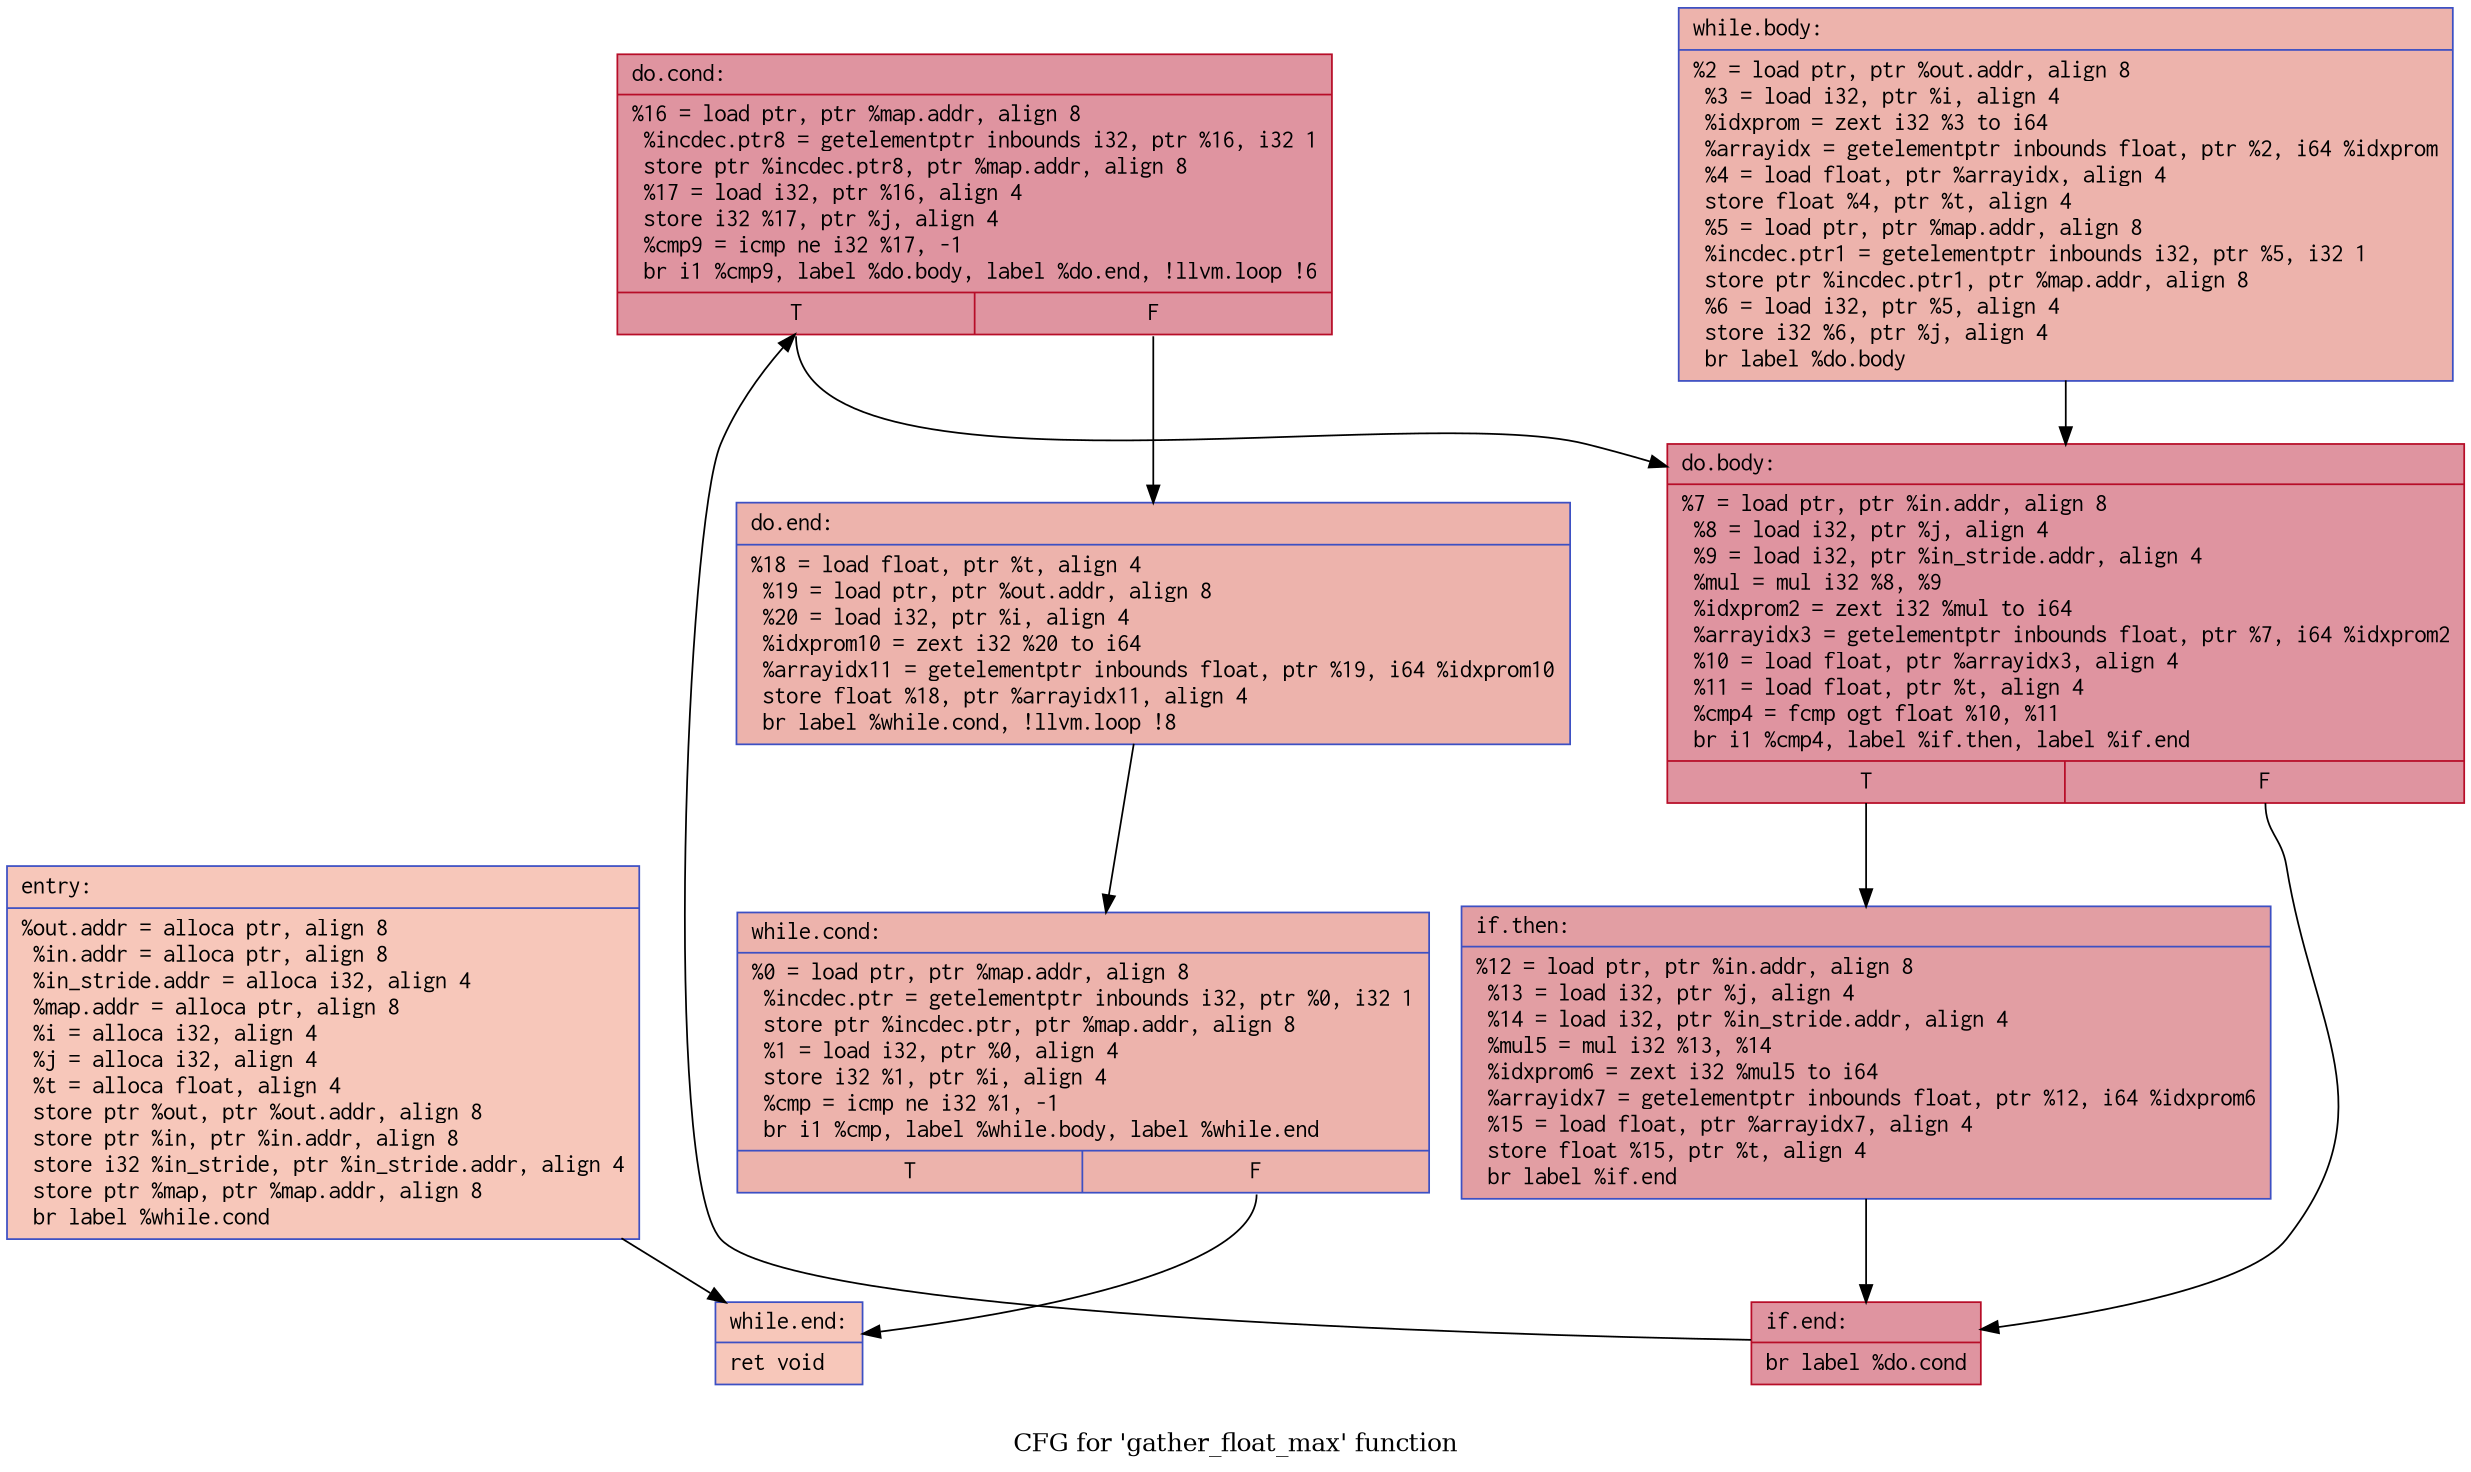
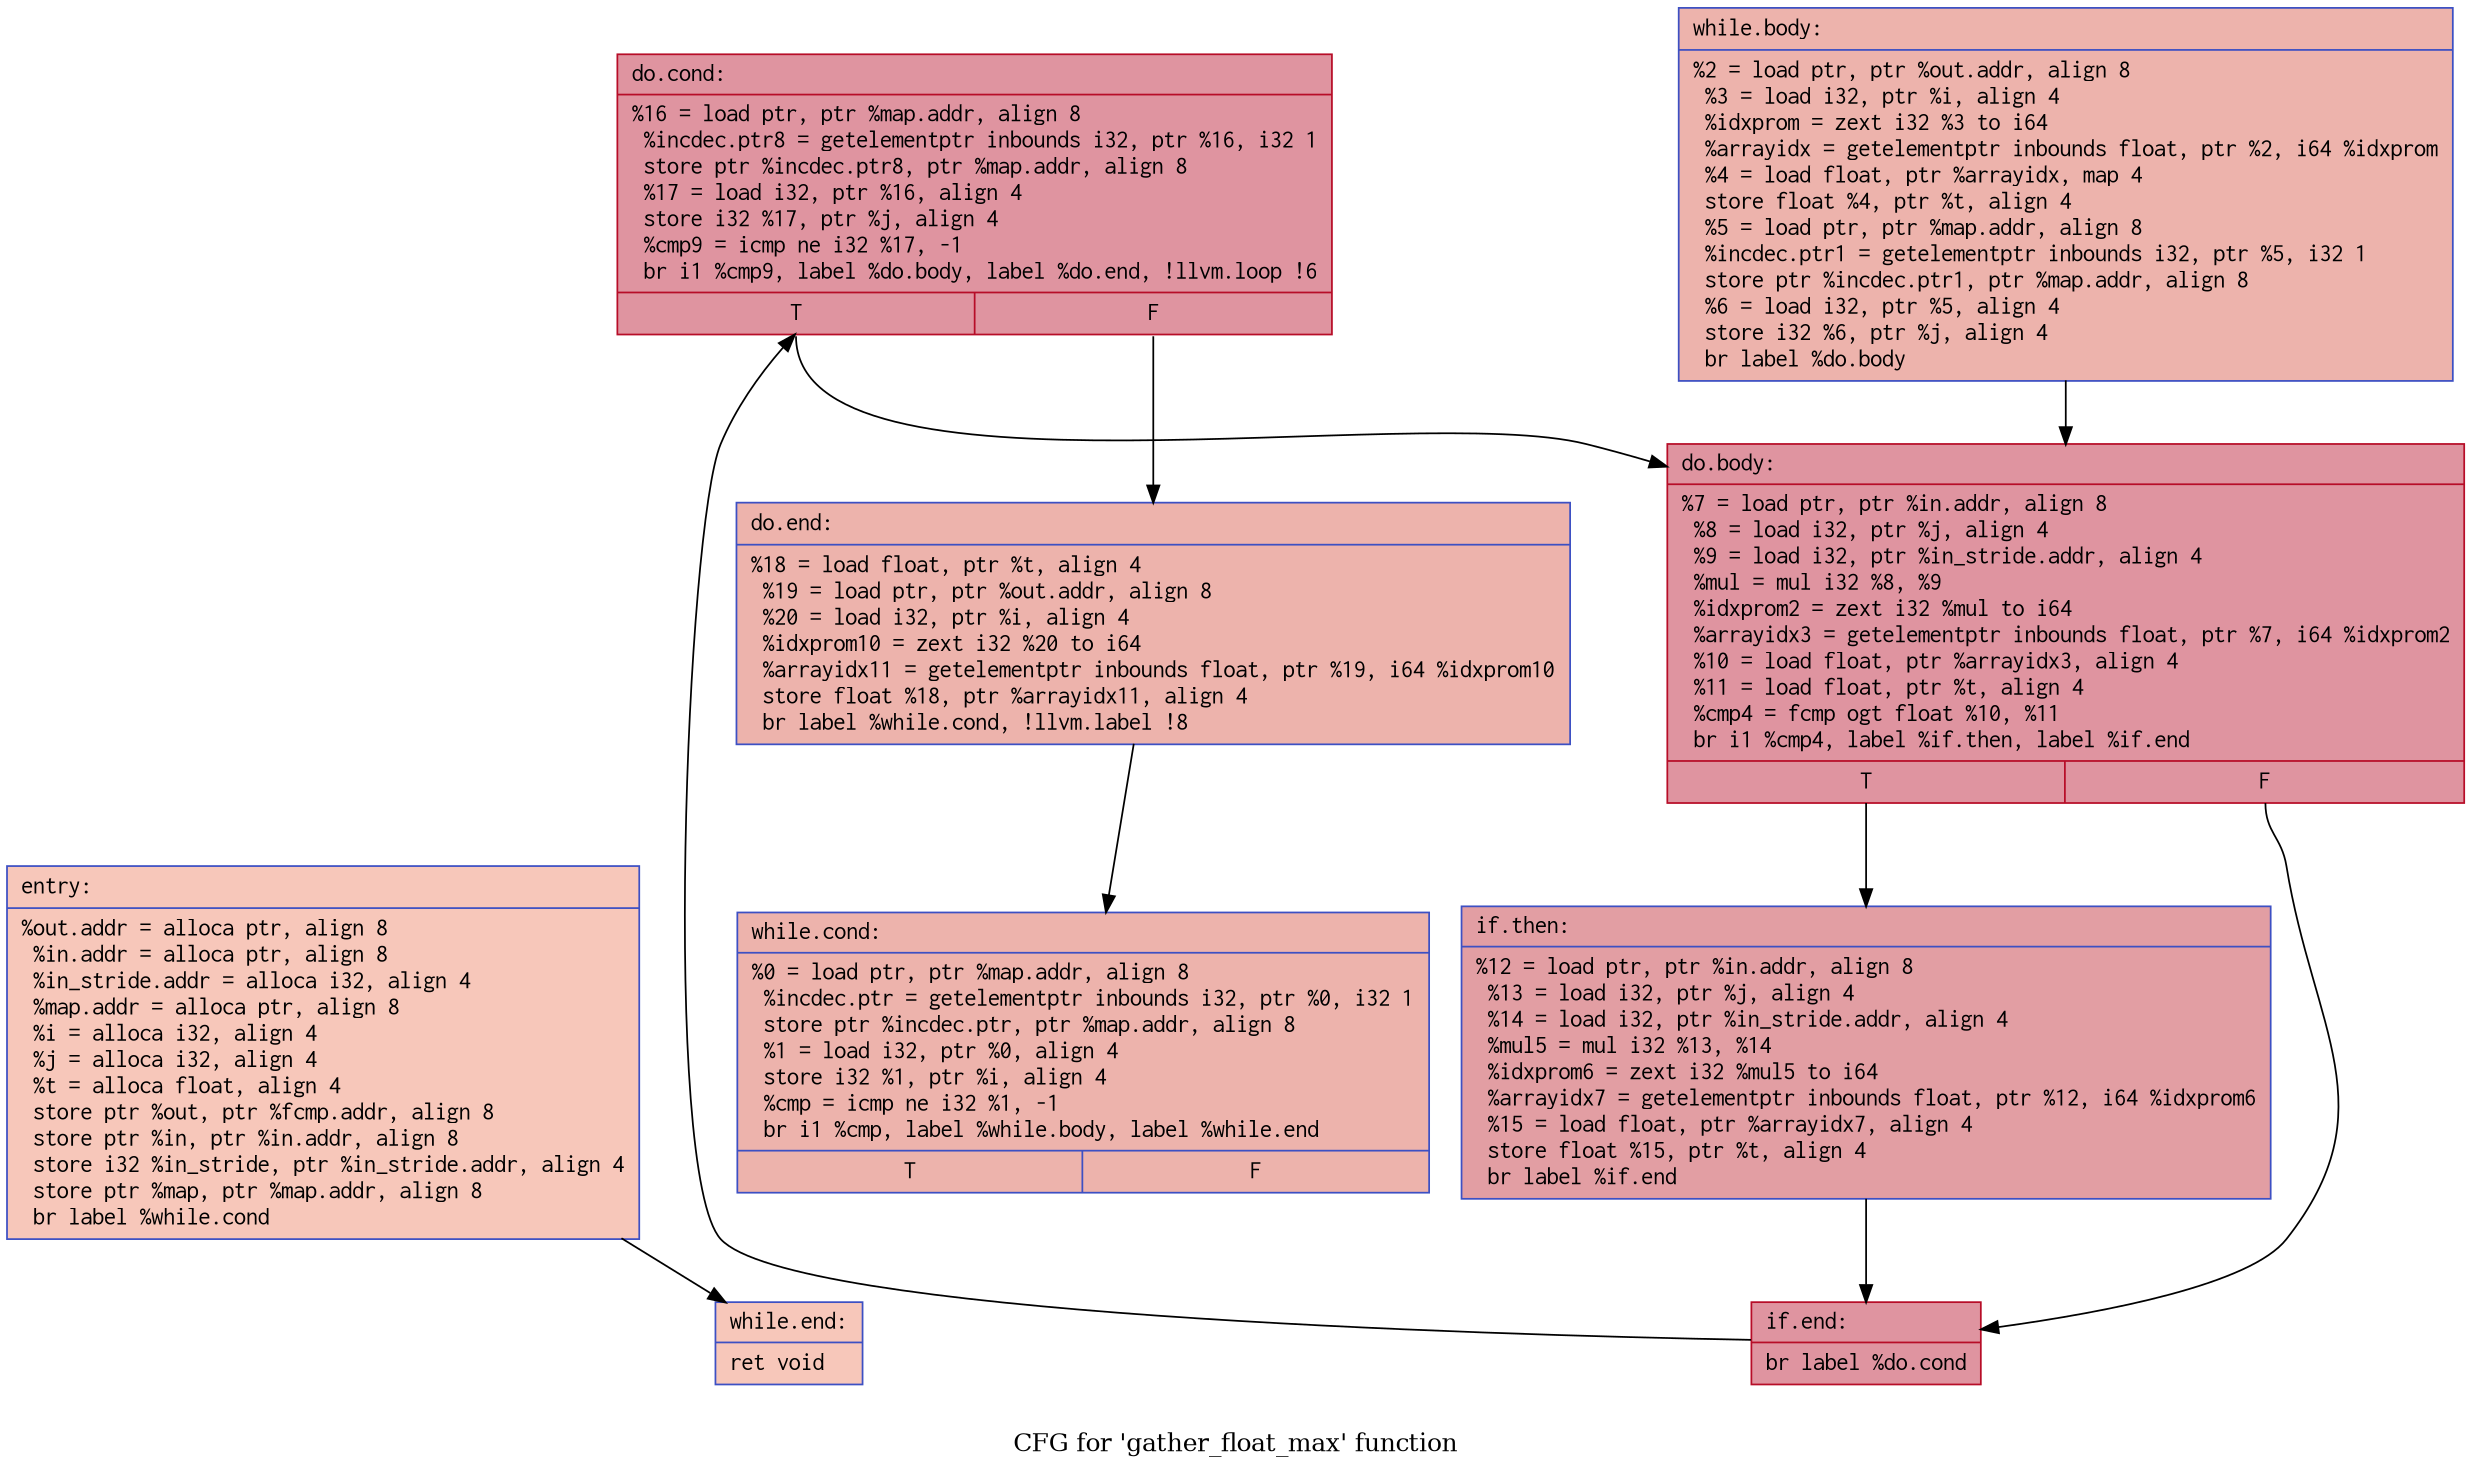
node "while.body:": text "%4 = load float, ptr %arrayidx, align 4" -> "%4 = load float, ptr %arrayidx, map 4"
node "do.end:": text "br label %while.cond, !llvm.loop !8" -> "br label %while.cond, !llvm.label !8"
node "entry:": text "store ptr %out, ptr %out.addr, align 8" -> "store ptr %out, ptr %fcmp.addr, align 8"
edge "while.cond:" -> "while.end:": removed
